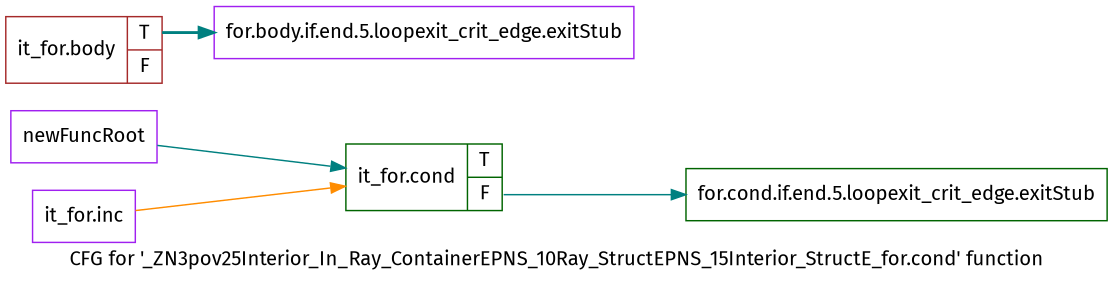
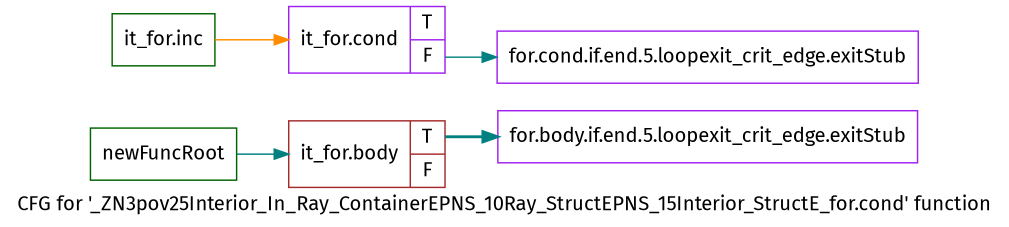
node "newFuncRoot": color purple -> darkgreen
edge "newFuncRoot" -> "it_for.cond": now "newFuncRoot" -> "it_for.body"
node "it_for.cond": color darkgreen -> purple
node "for.cond.if.end.5.loopexit_crit_edge.exitStub": color darkgreen -> purple
node "it_for.inc": color purple -> darkgreen
